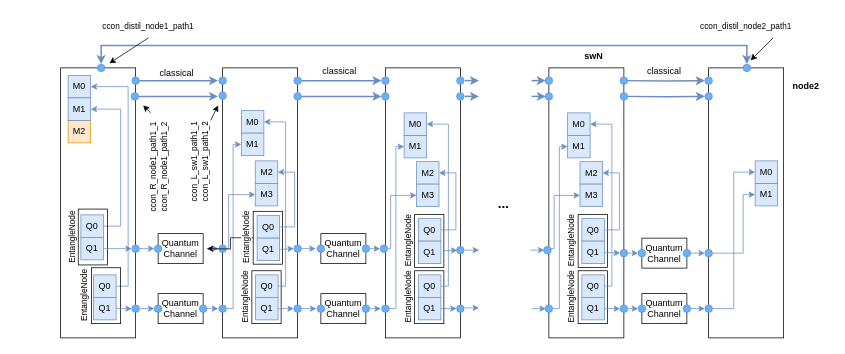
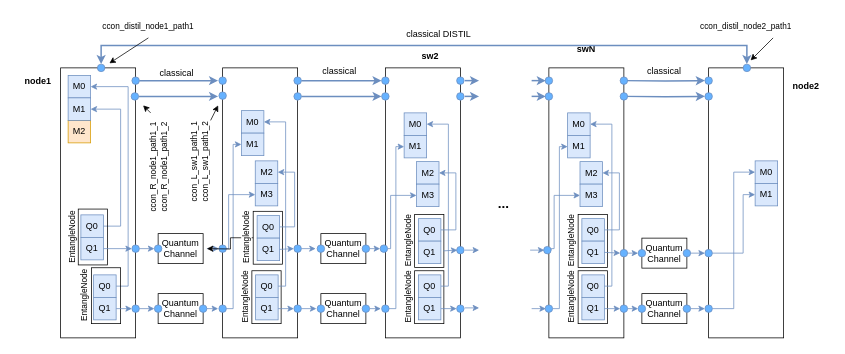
node "classical DISTIL": added
node "sw2": added
node "swN": moved (594, 57) -> (586, 49)
node "node1": added
